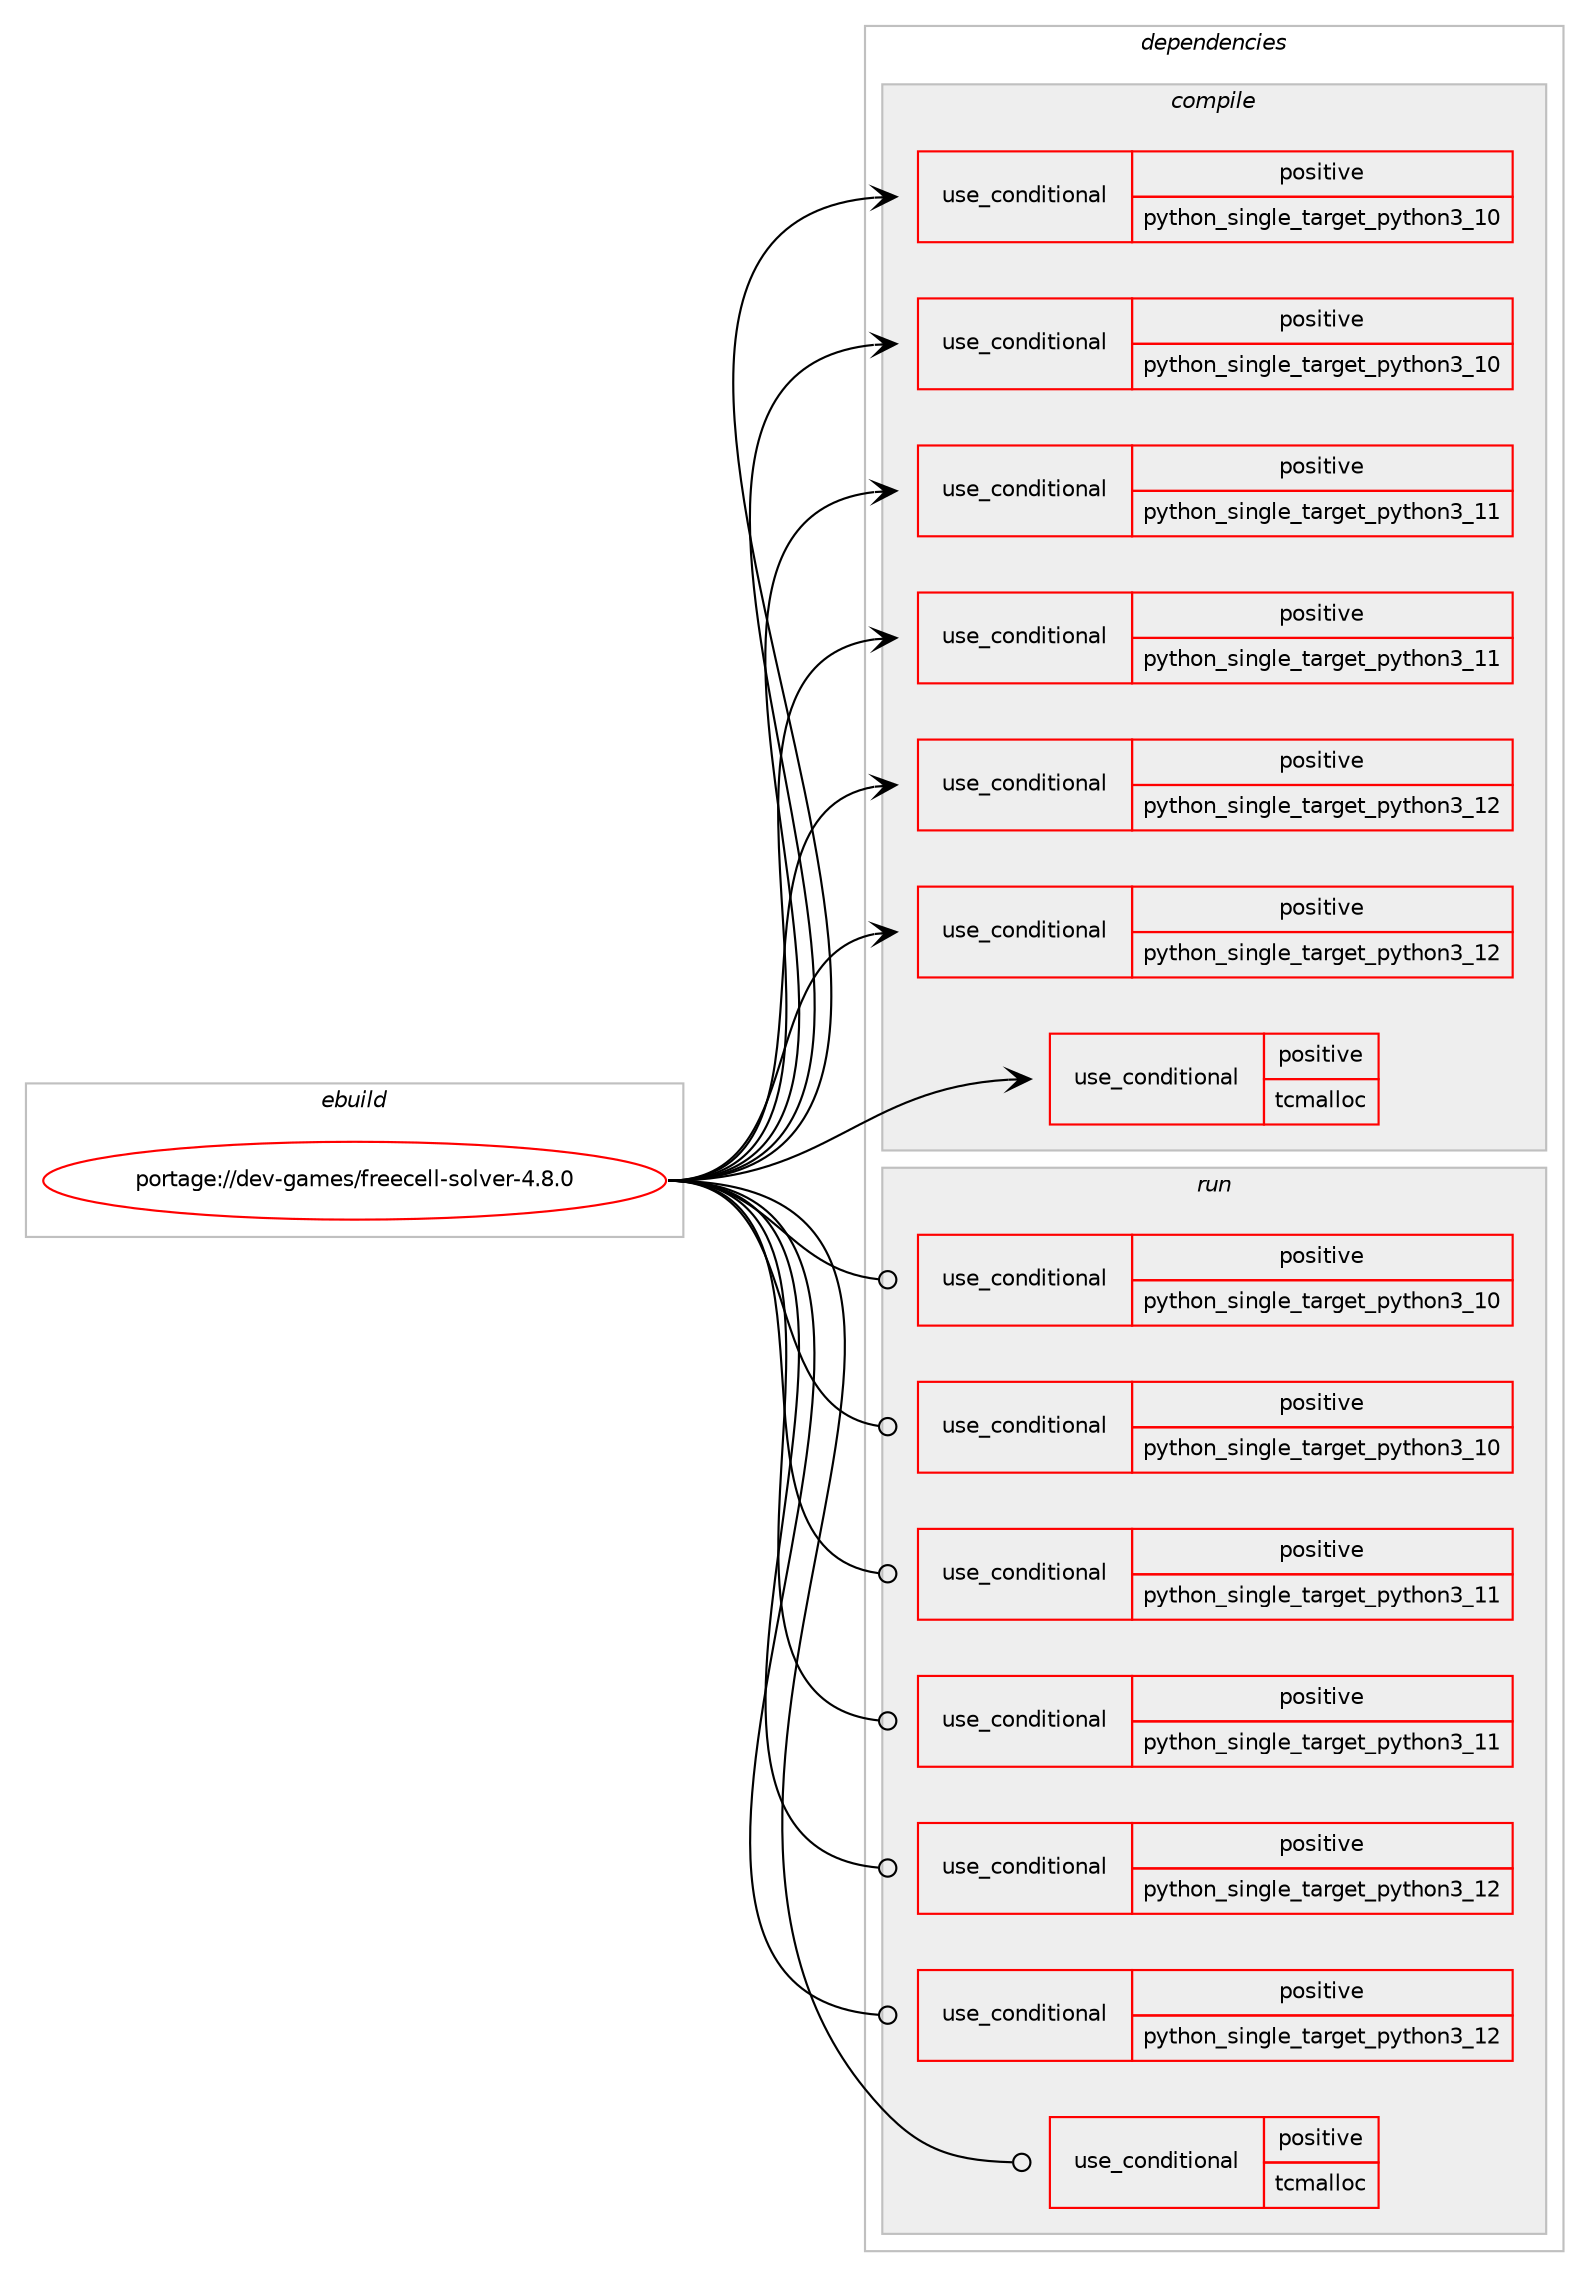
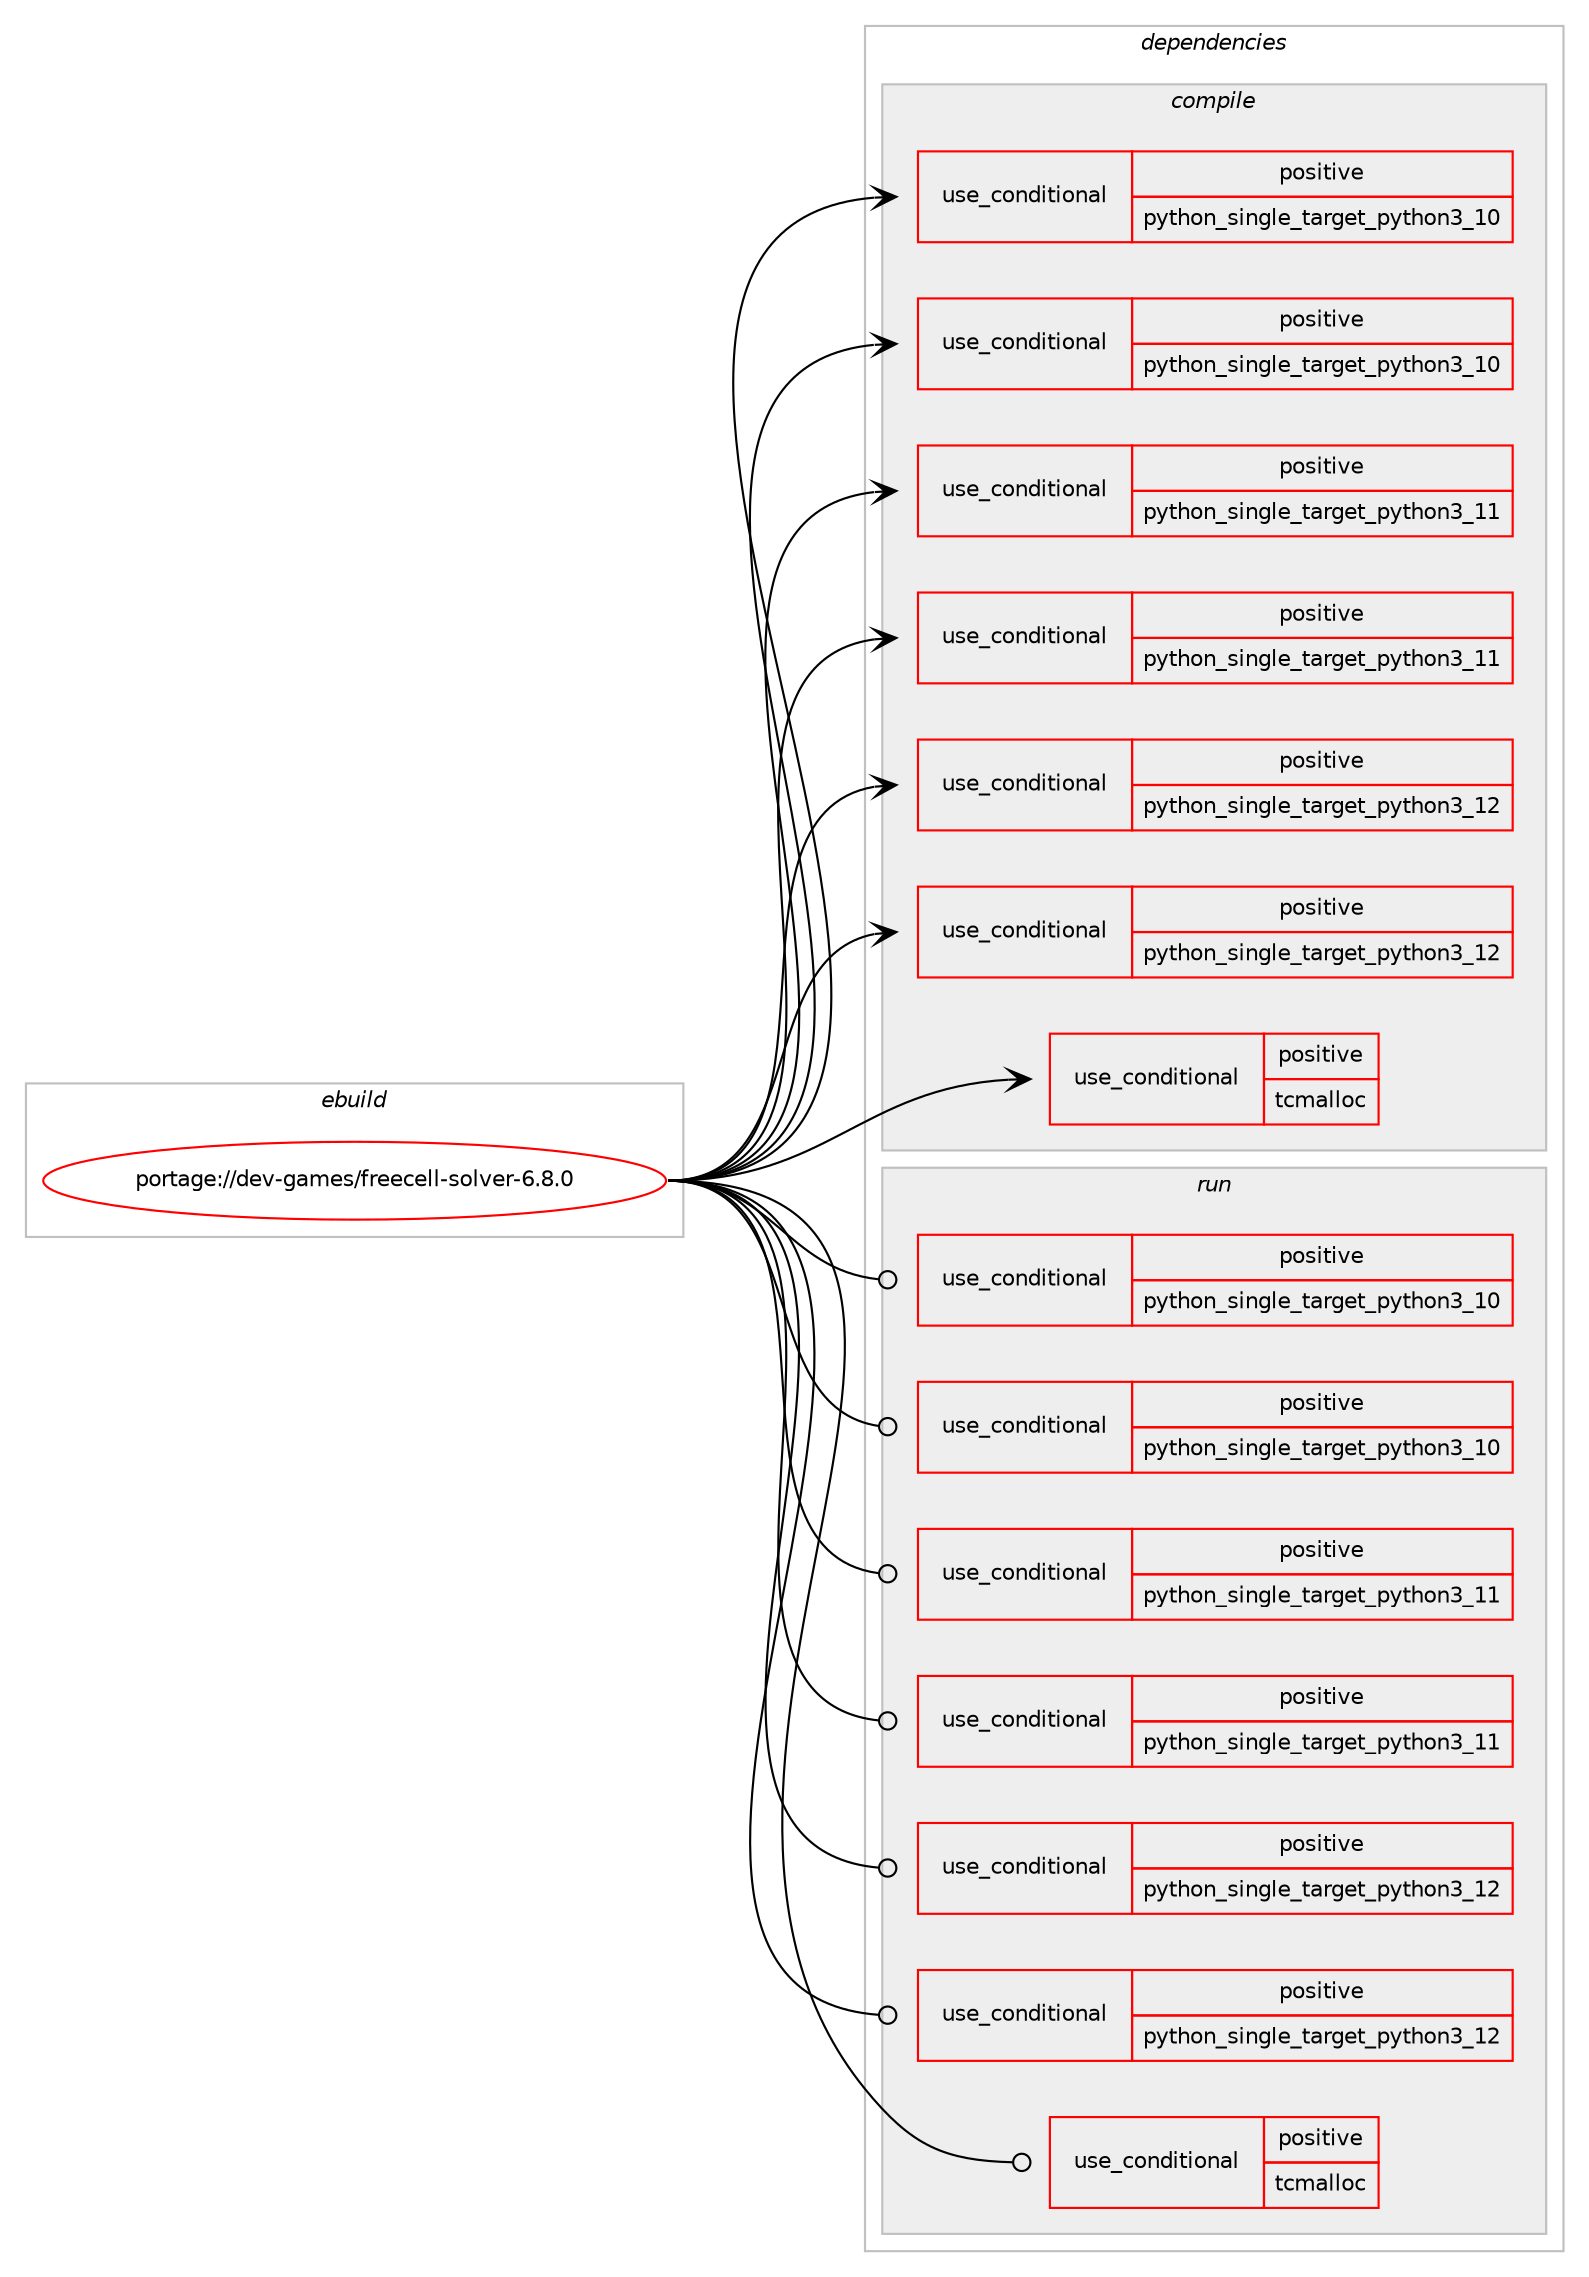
node "portage://dev-games/freecell-solver-4.8.0": label "portage://dev-games/freecell-solver-4.8.0" -> "portage://dev-games/freecell-solver-6.8.0"
